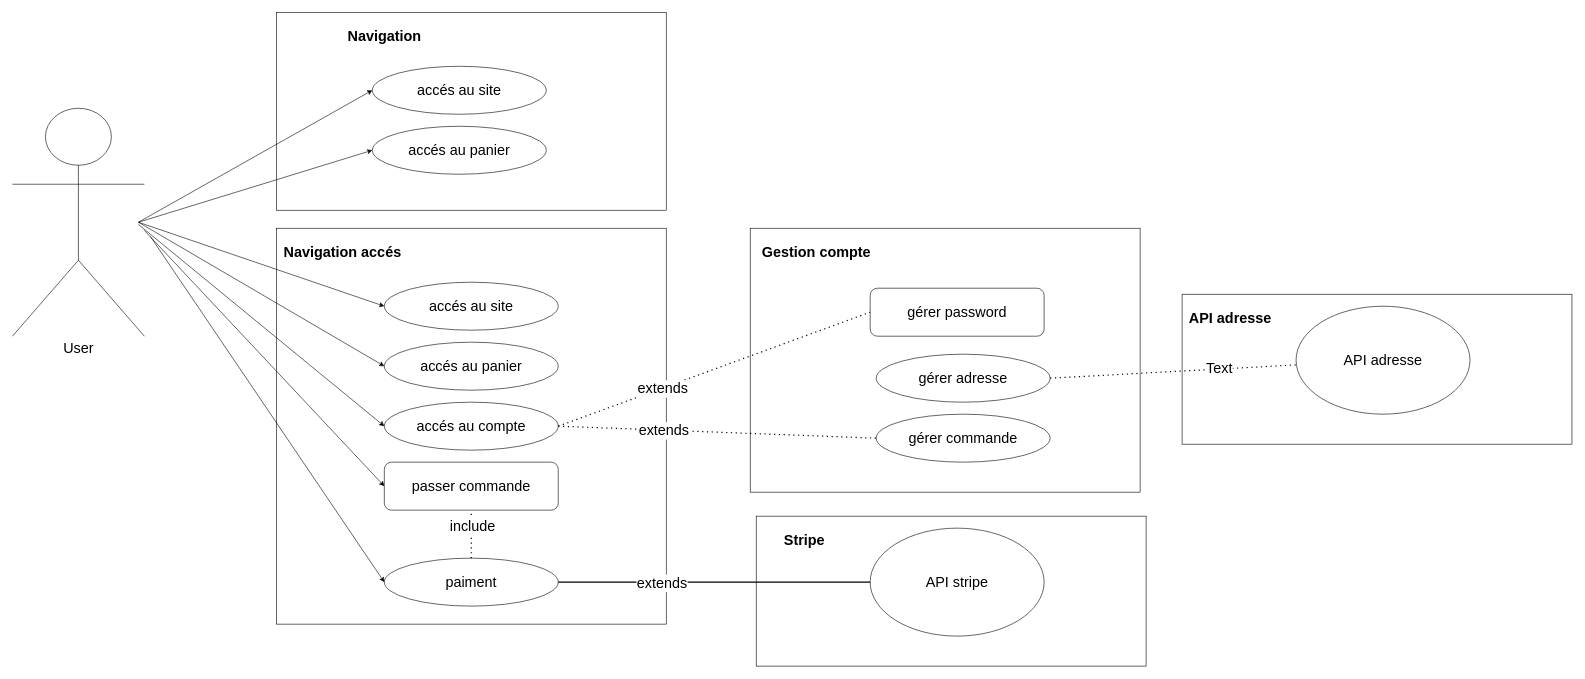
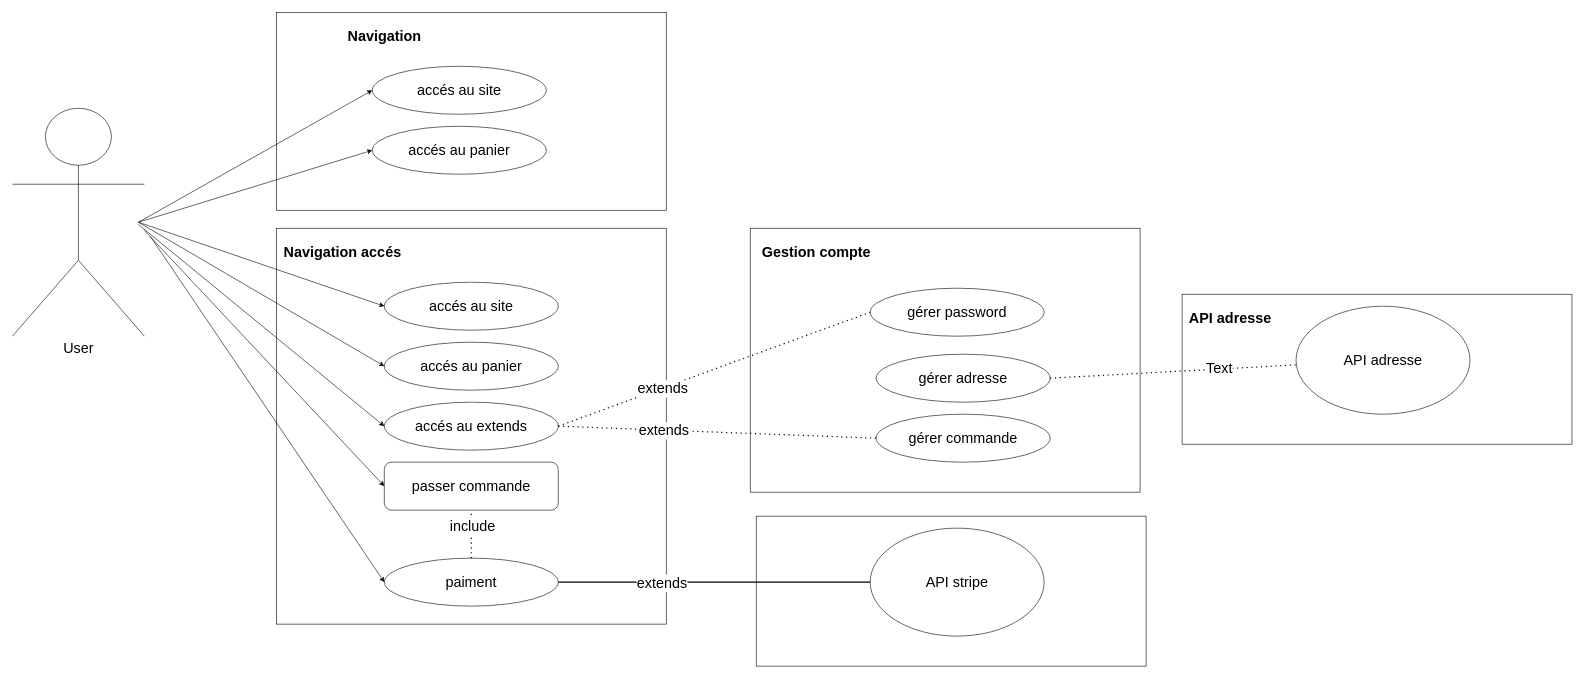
node "gérer password": shape rounded rectangle -> ellipse
node "accés au compte": label "accés au compte" -> "accés au extends"
node "Stripe": removed
